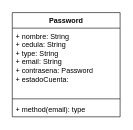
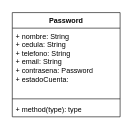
node "+ nombre: String + cedula: String + type: String + email: String + contrasena: Password + estadoCuenta:": label "+ nombre: String + cedula: String + type: String + email: String + contrasena: Password + estadoCuenta:" -> "+ nombre: String + cedula: String + telefono: String + email: String + contrasena: Password + estadoCuenta:"
node "+ method(email): type": label "+ method(email): type" -> "+ method(type): type"
